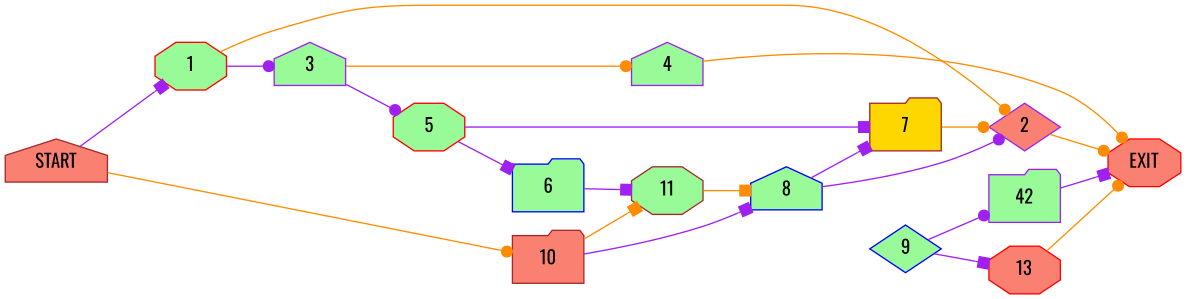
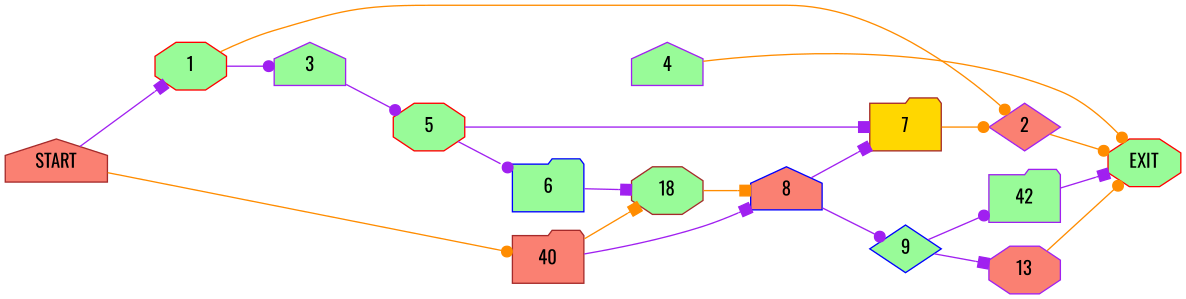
edge "3" -> "4": removed
edge "5" -> "6": arrowhead box -> dot
node "EXIT": fillcolor salmon -> palegreen
edge "8" -> "2": now "8" -> "9"
node "11": label "11" -> "18"
node "8": fillcolor palegreen -> salmon
node "10": label "10" -> "40"
node "13": color red -> purple
